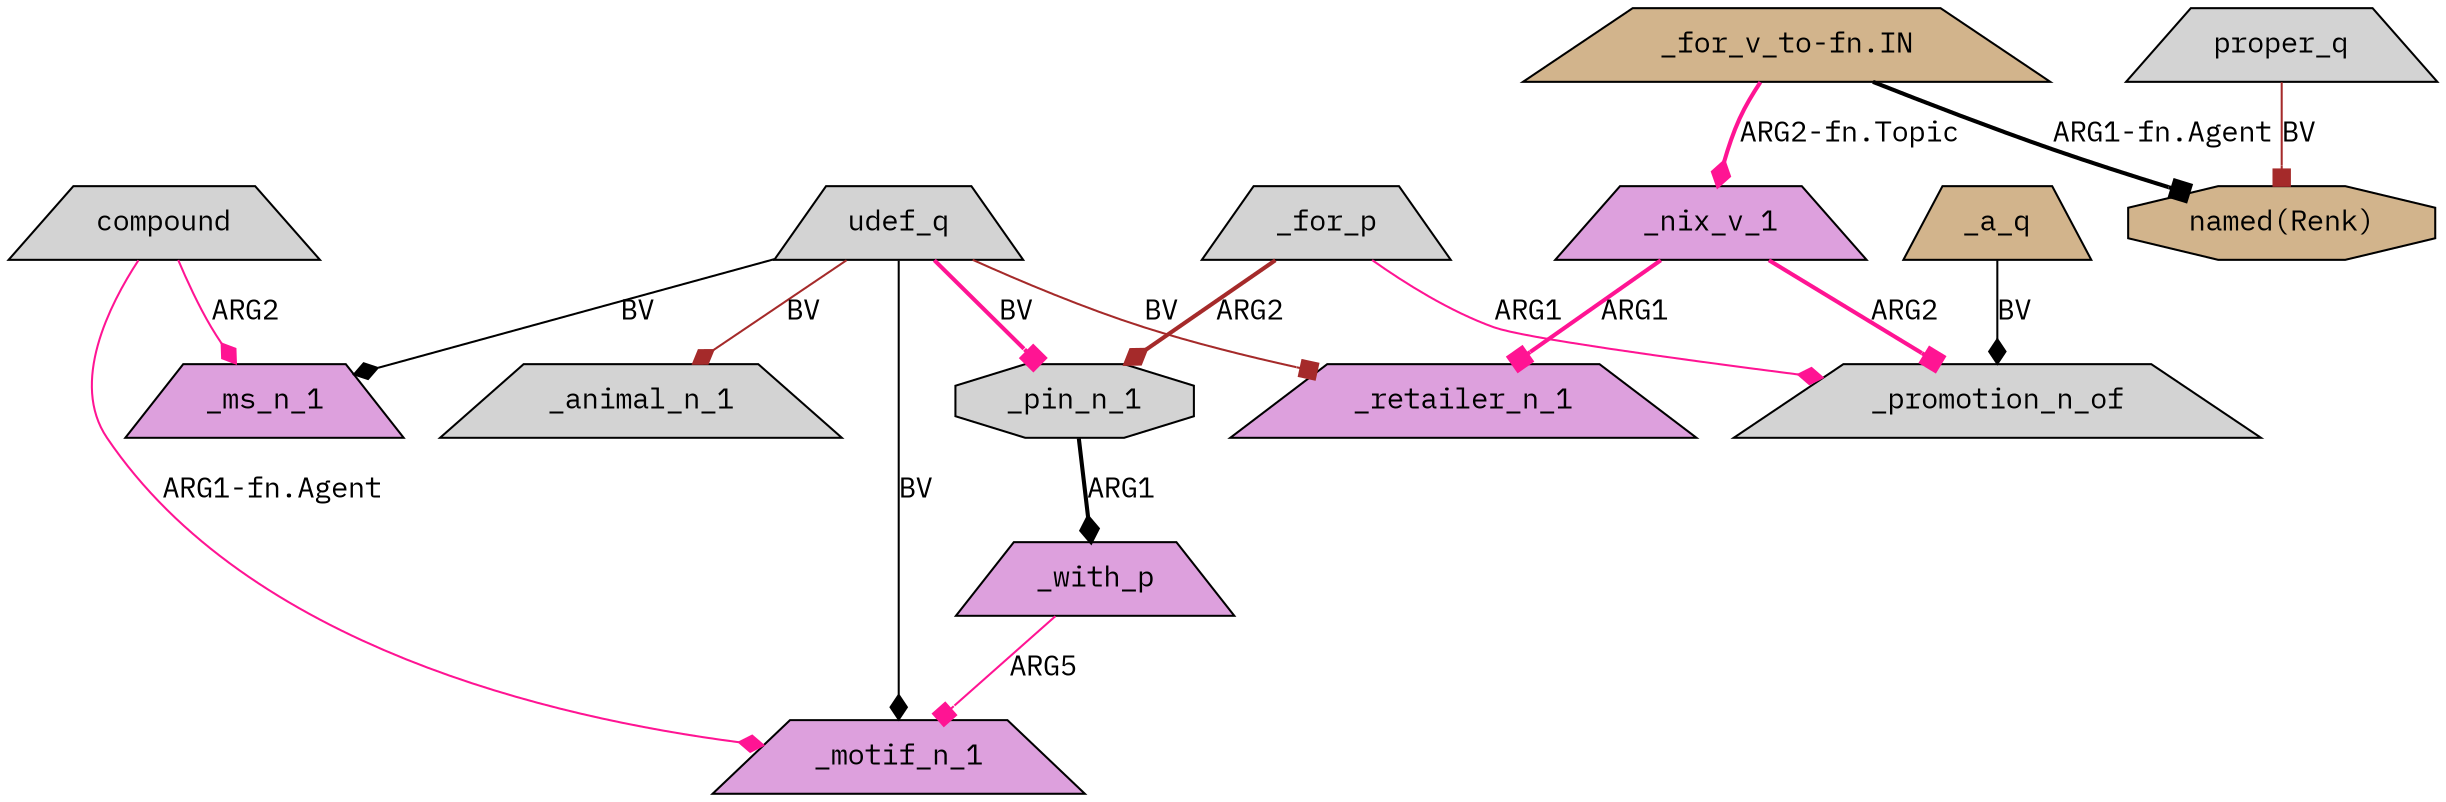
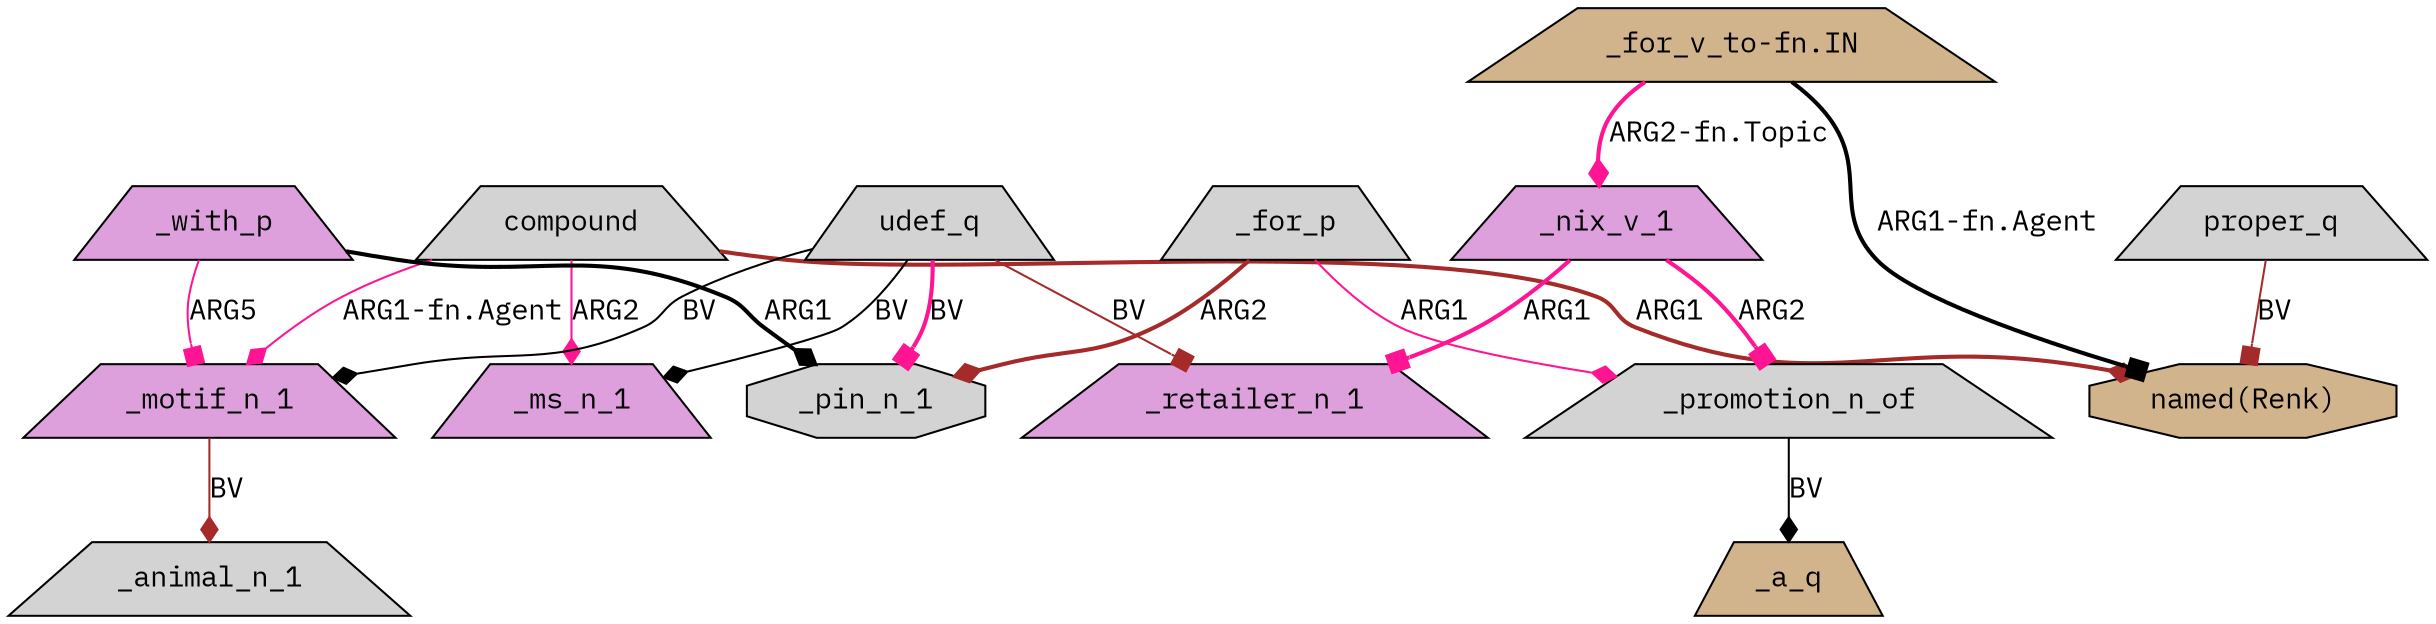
edge "compound" -> "named(Renk)": added, label "ARG1"
edge "_a_q" -> "_promotion_n_of": reversed
edge "udef_q" -> "_animal_n_1": now "_motif_n_1" -> "_animal_n_1"
edge "_pin_n_1" -> "_with_p": reversed
